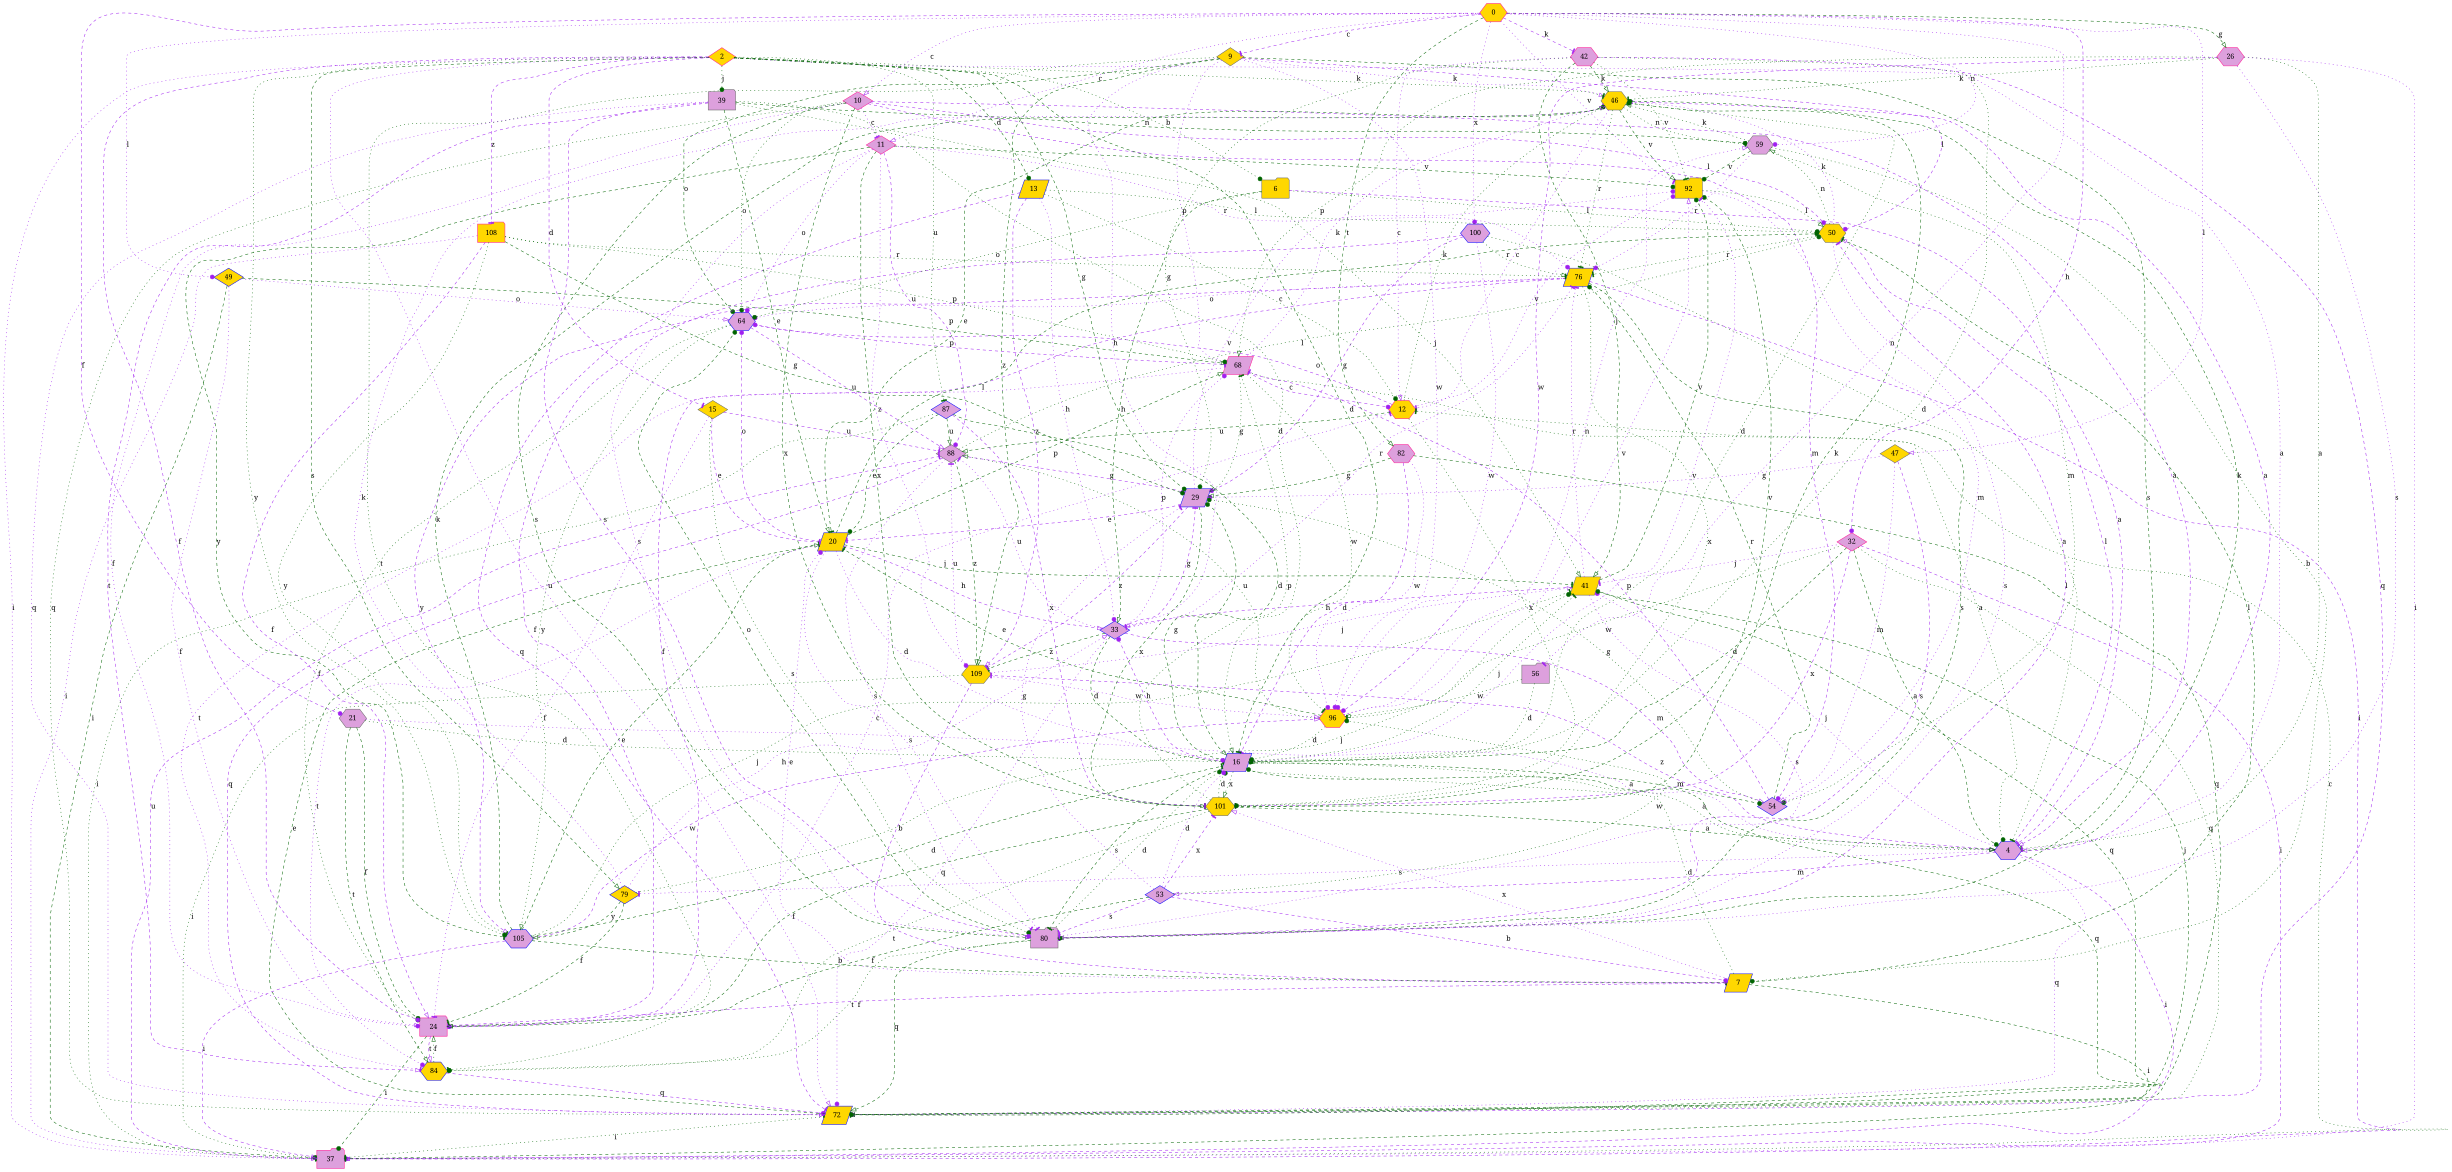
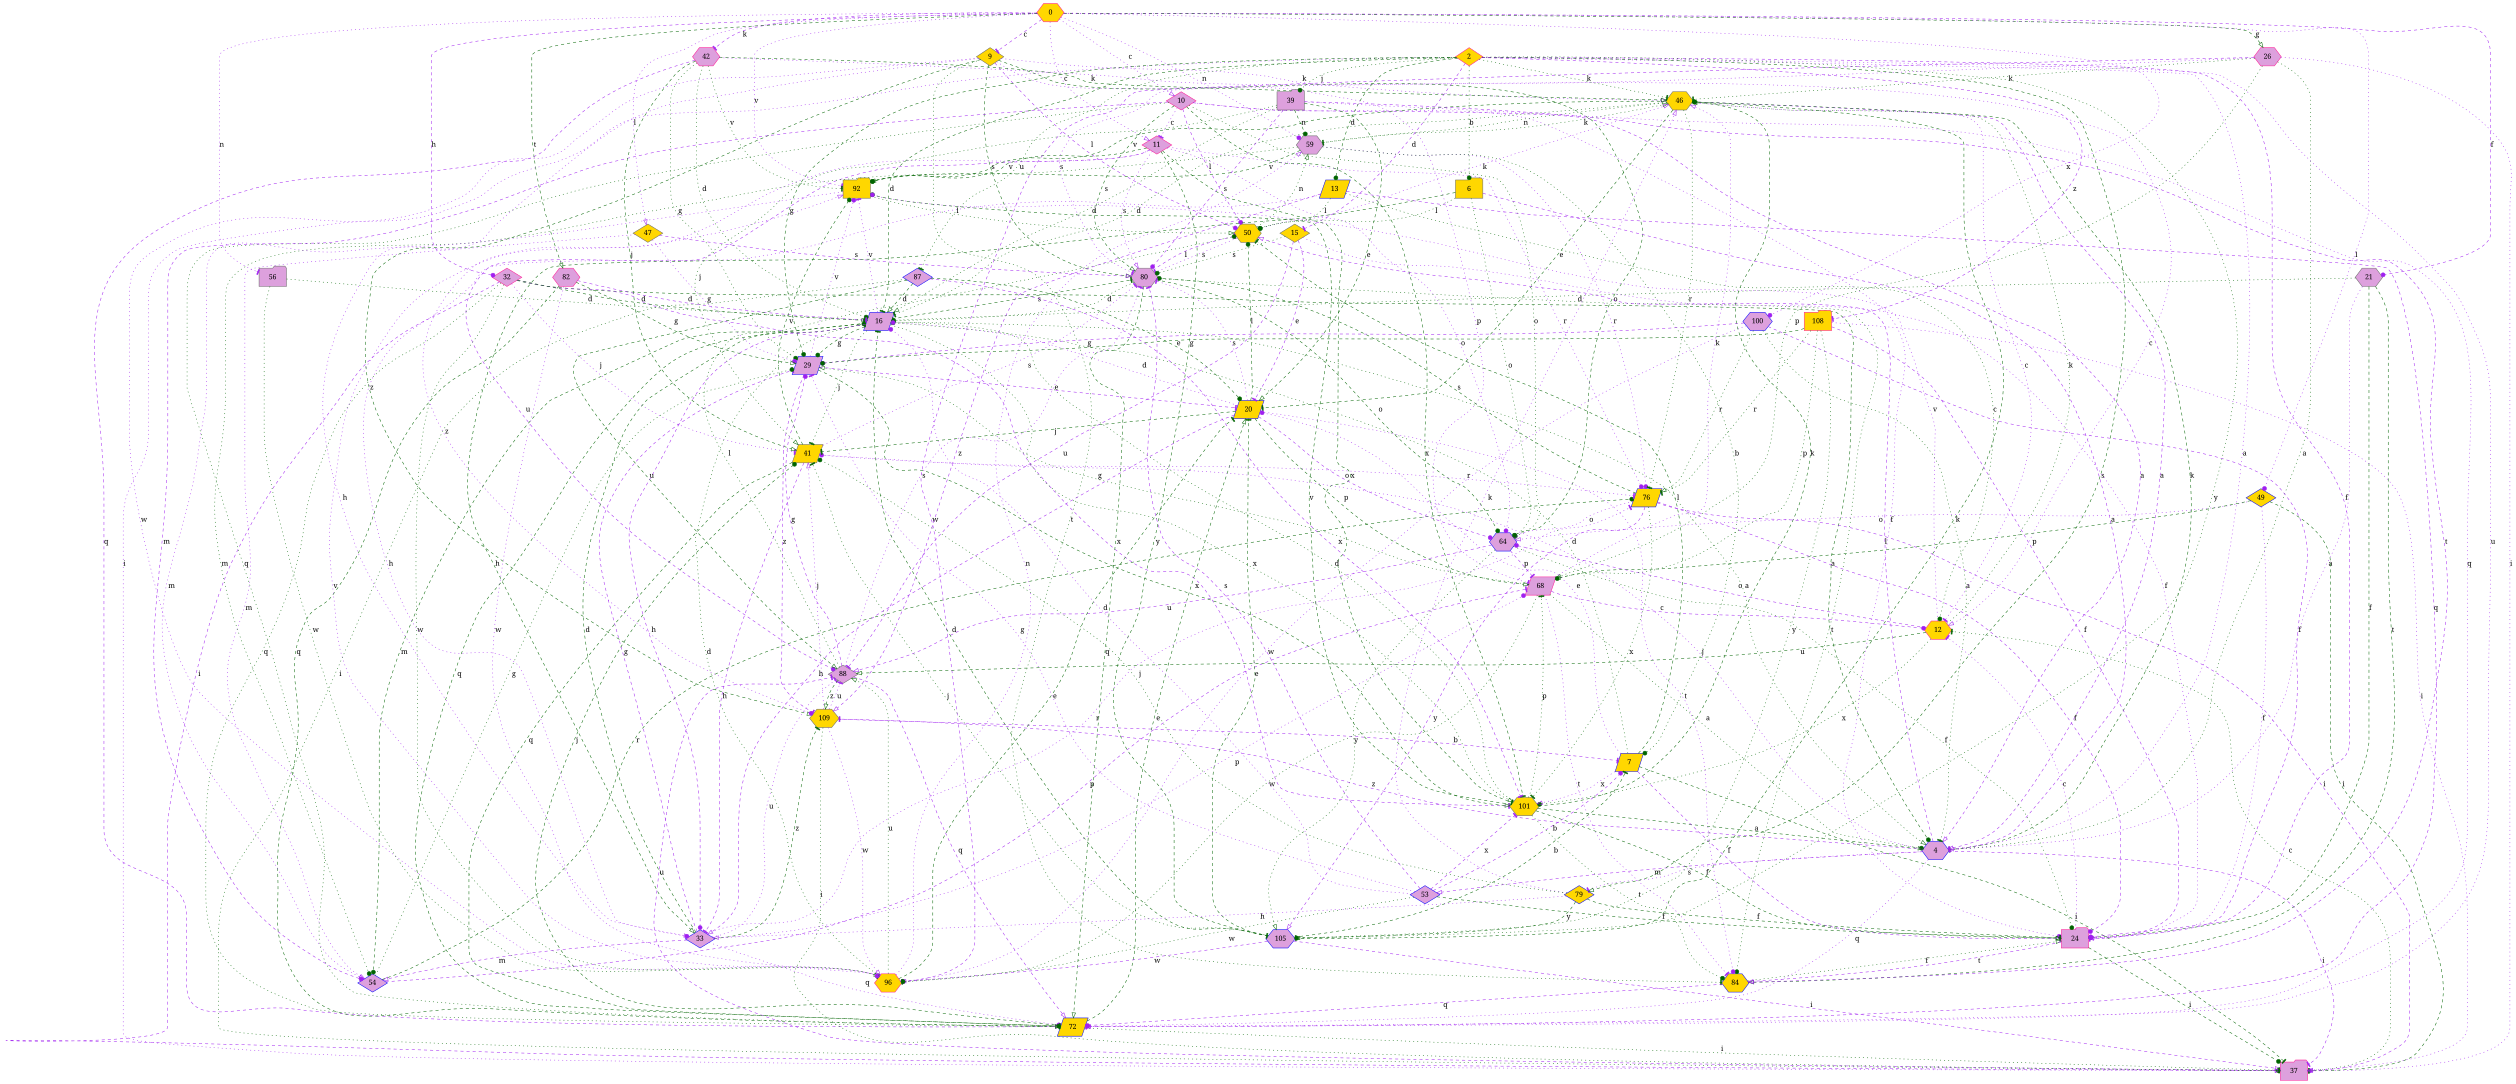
edge "68" -> "46": arrowhead tee -> onormal
edge "50" -> "76": removed, label "r"
node "80": shape folder -> hexagon
